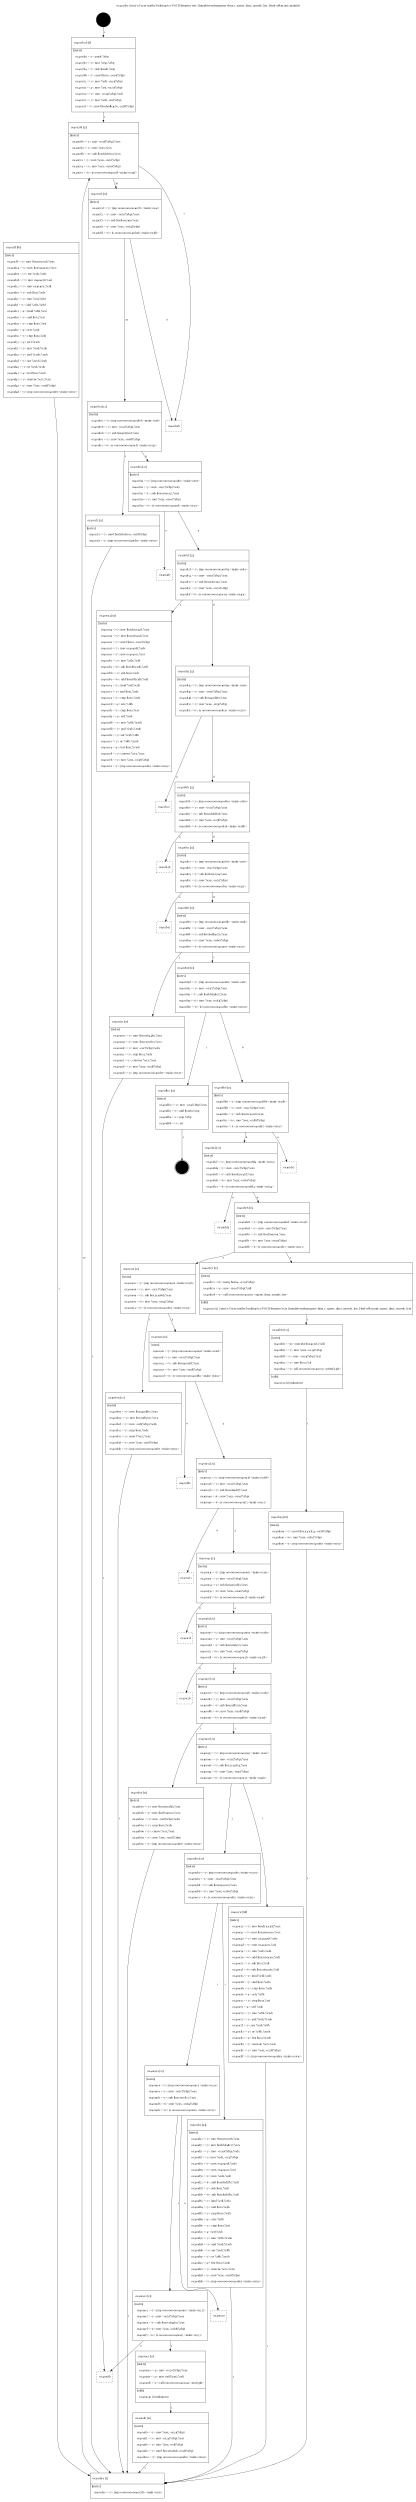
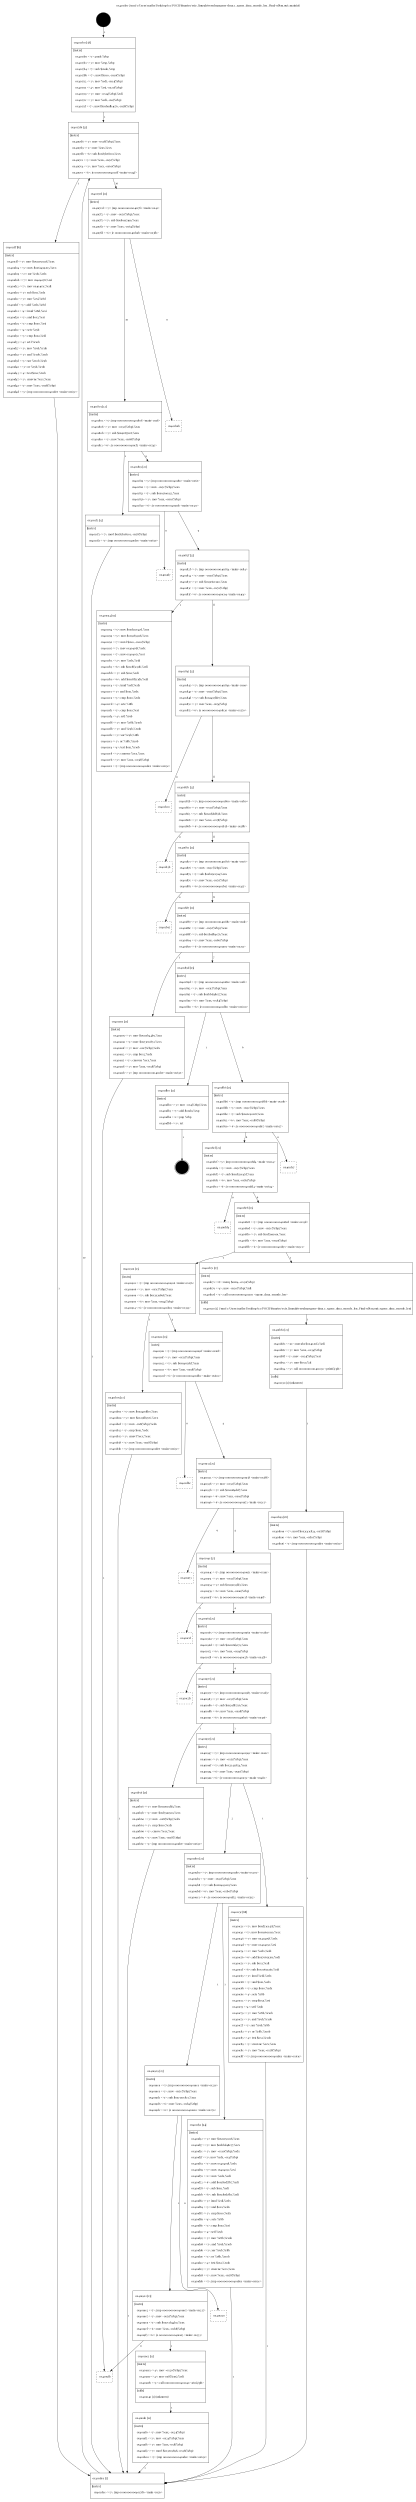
edge "0x4017d6 [23]" -> "0x401bab": now "0x4017d6 [23]" -> "0x401cff [83]"
